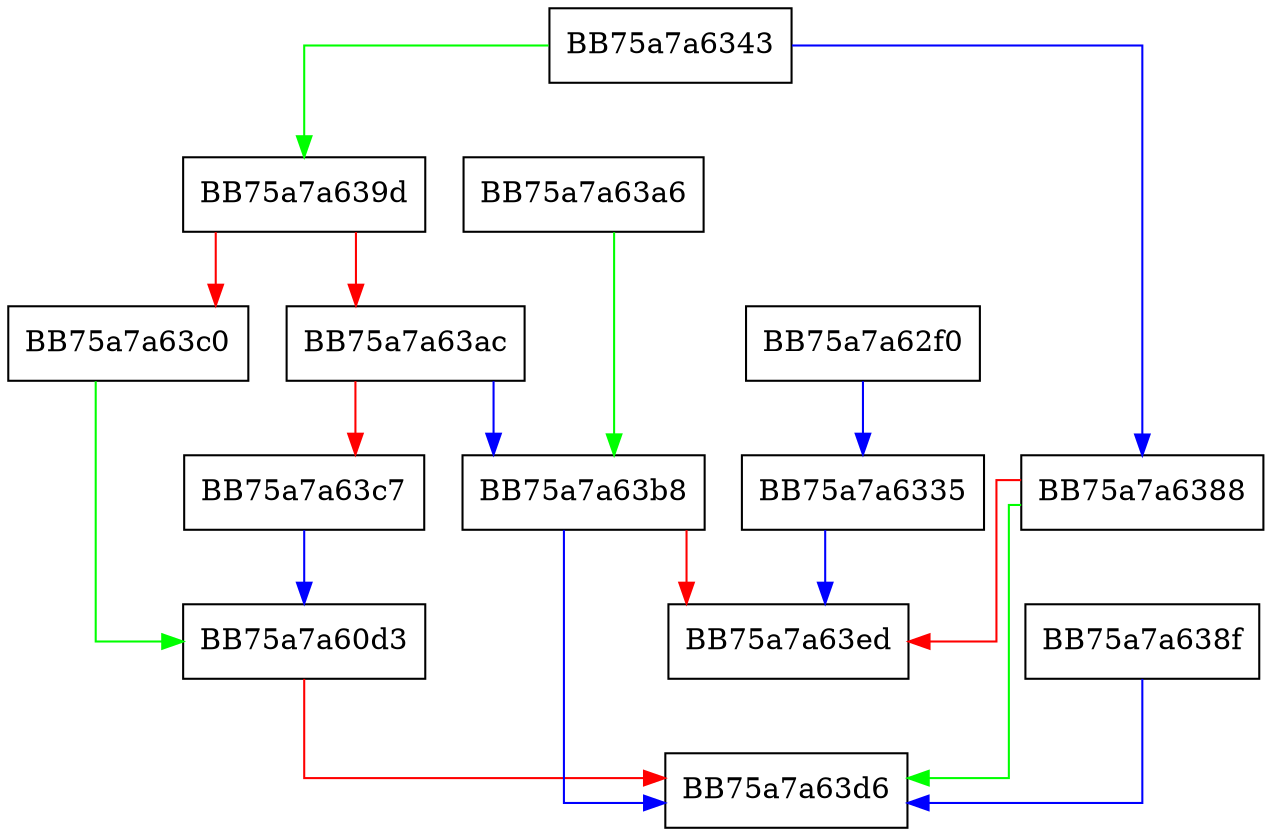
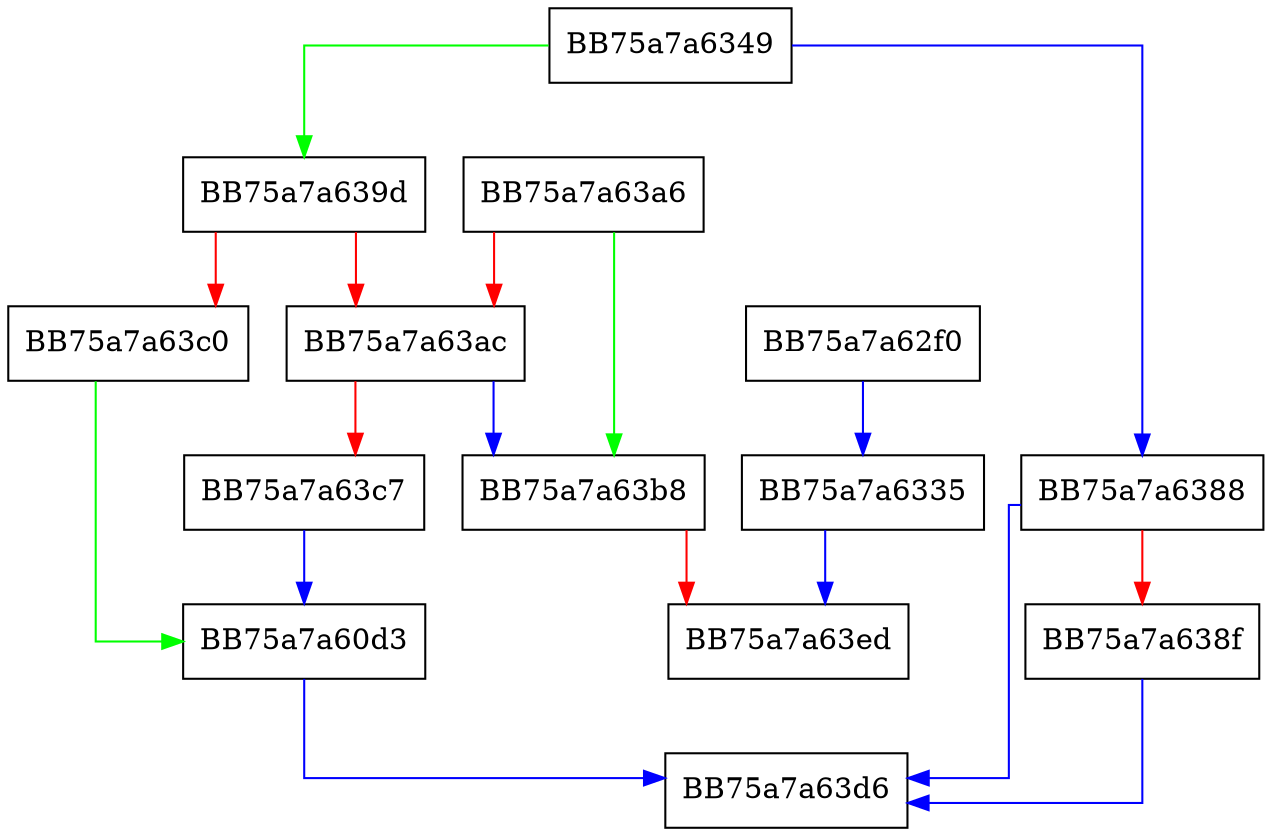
node "BB75a7a6343": label "BB75a7a6343" -> "BB75a7a6349"
edge "BB75a7a63a6" -> "BB75a7a63ac": added
edge "BB75a7a6388" -> "BB75a7a63ed": now "BB75a7a6388" -> "BB75a7a638f"
edge "BB75a7a6388" -> "BB75a7a63d6": color green -> blue
edge "BB75a7a63b8" -> "BB75a7a63d6": removed
edge "BB75a7a60d3" -> "BB75a7a63d6": color red -> blue
